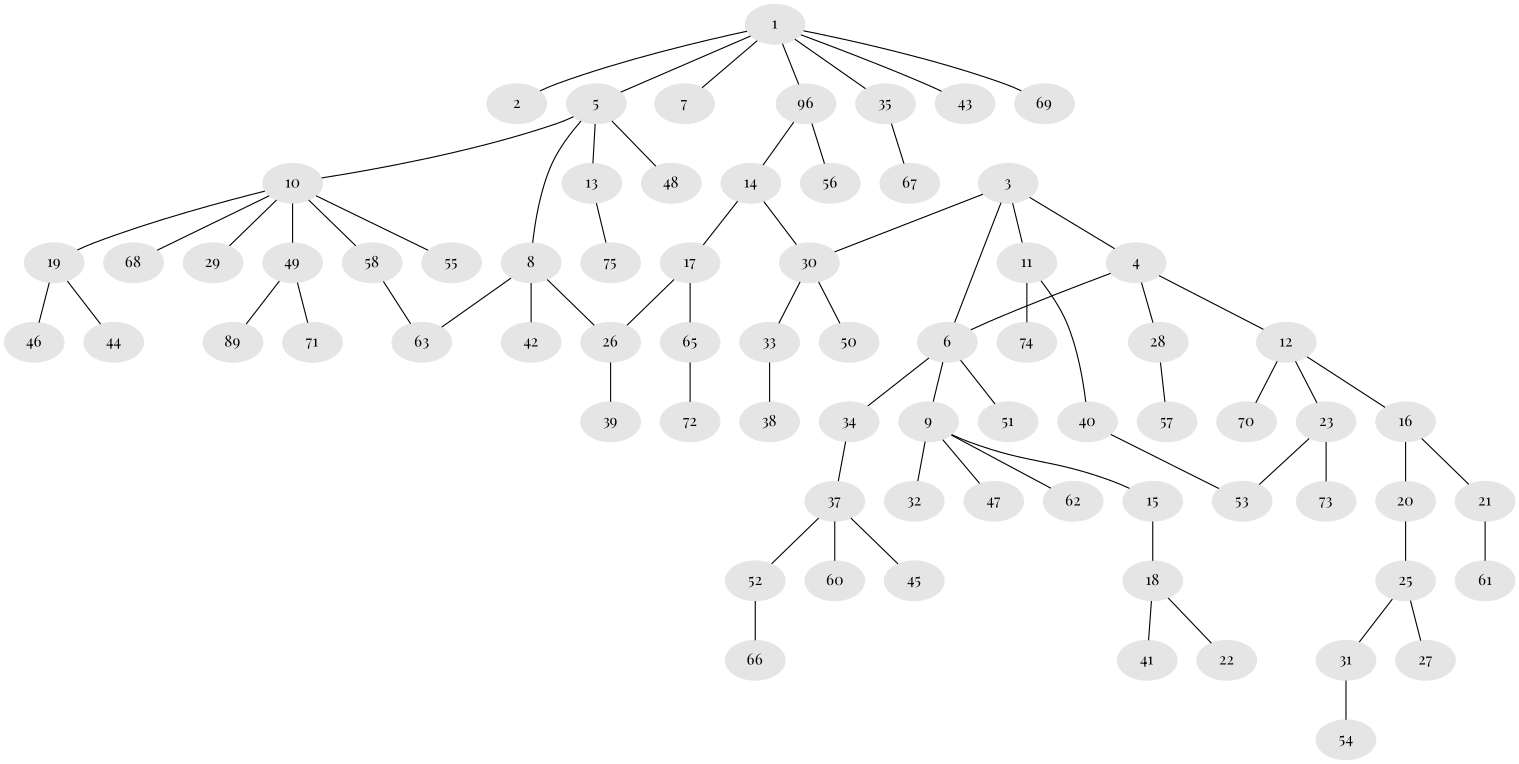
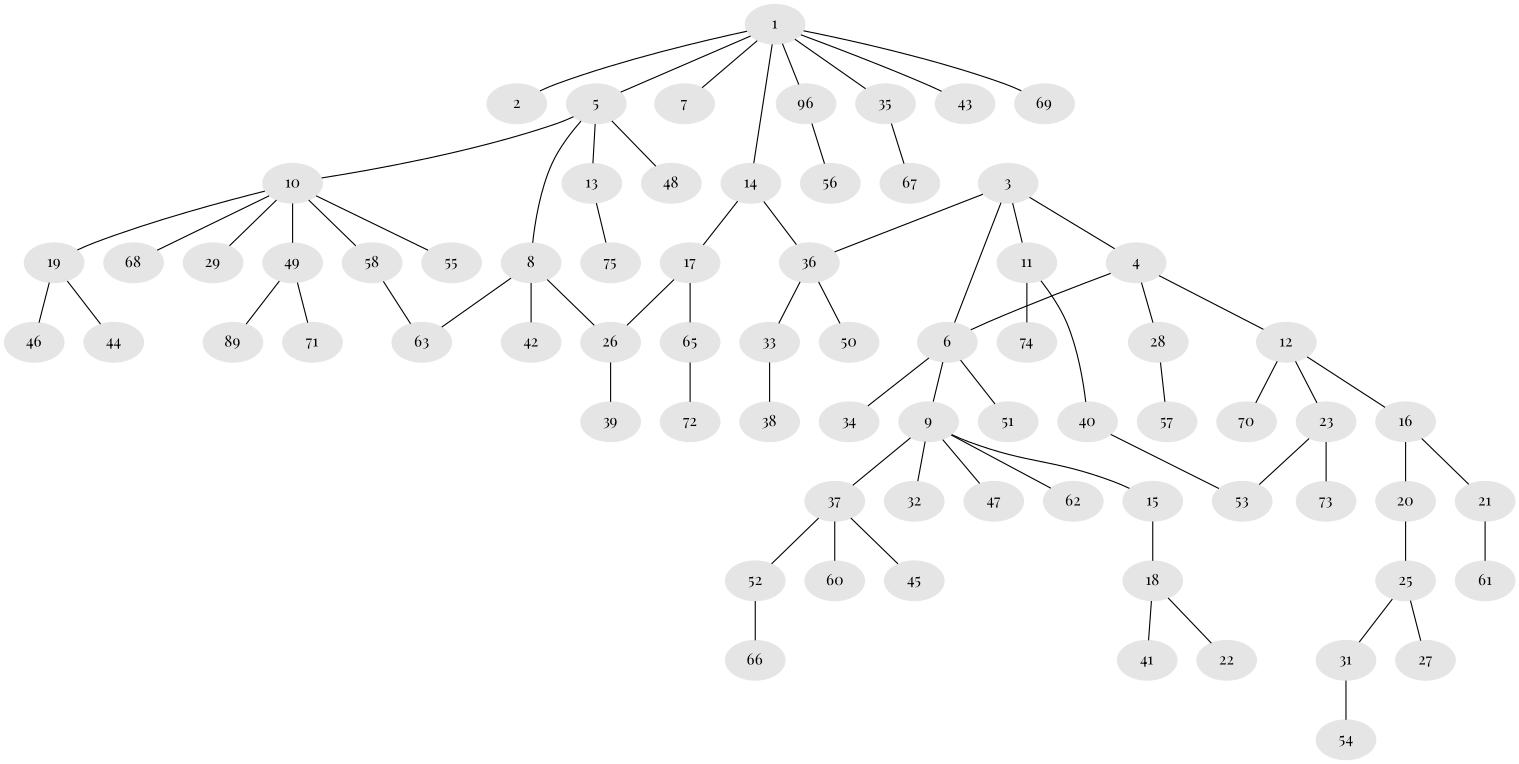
edge "96" -- "14": now "1" -- "14"
node "30": label "30" -> "36"
edge "34" -- "37": now "9" -- "37"
